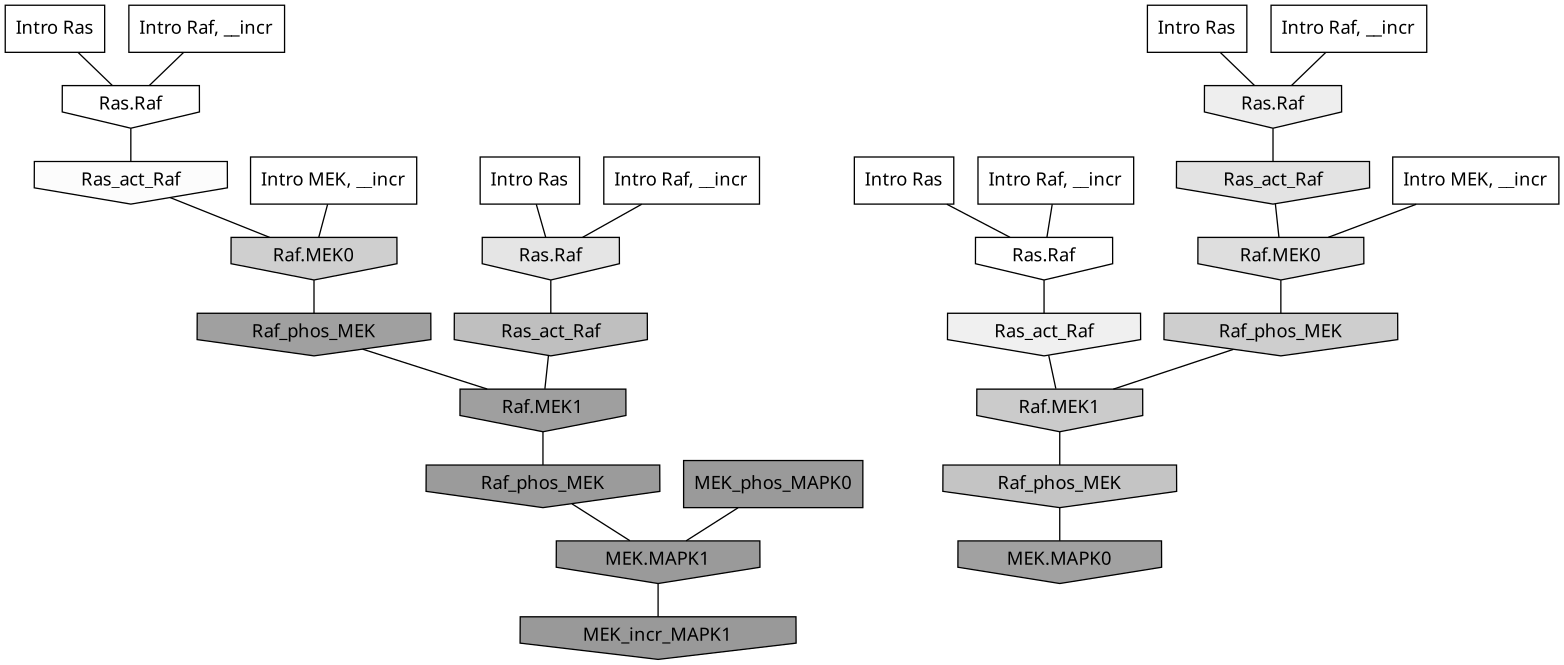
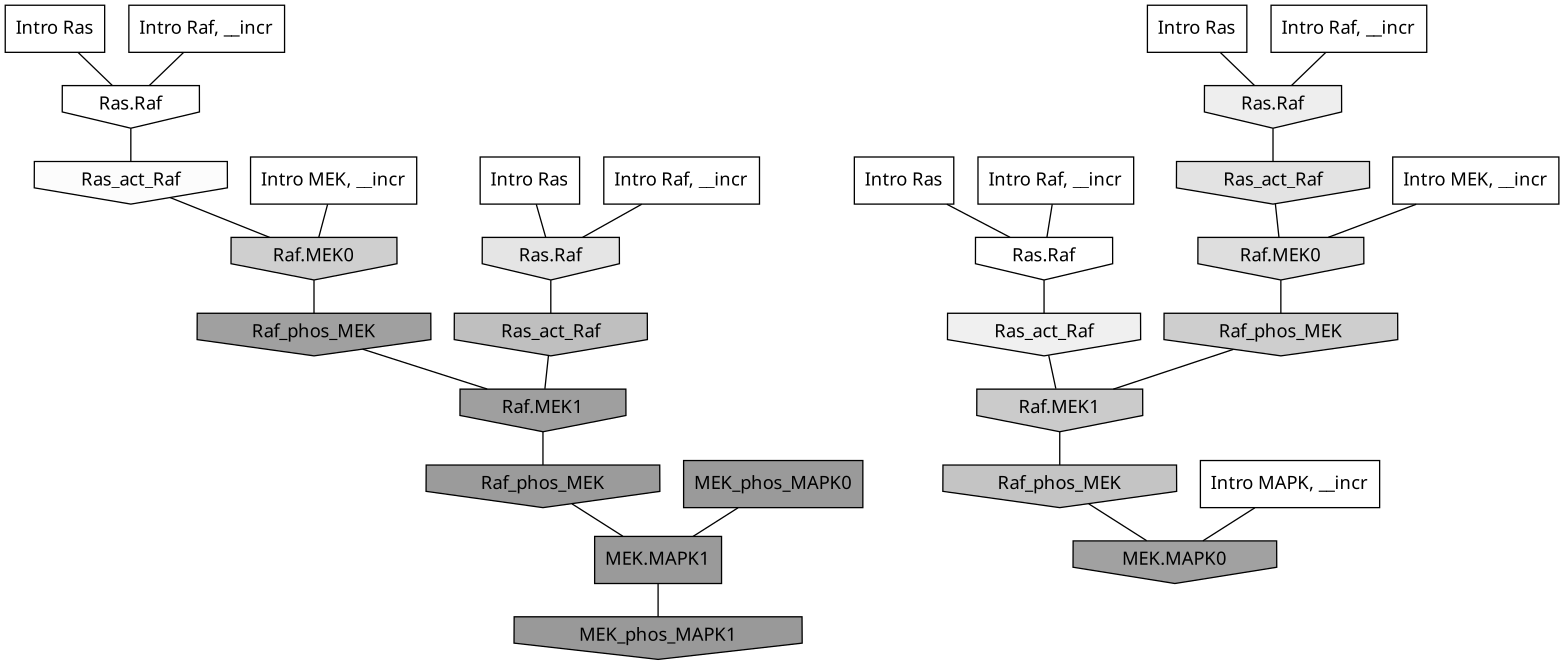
node "Intro MAPK, __incr": added
node "MEK.MAPK1": shape invhouse -> box
node "MEK_incr_MAPK1": label "MEK_incr_MAPK1" -> "MEK_phos_MAPK1"
